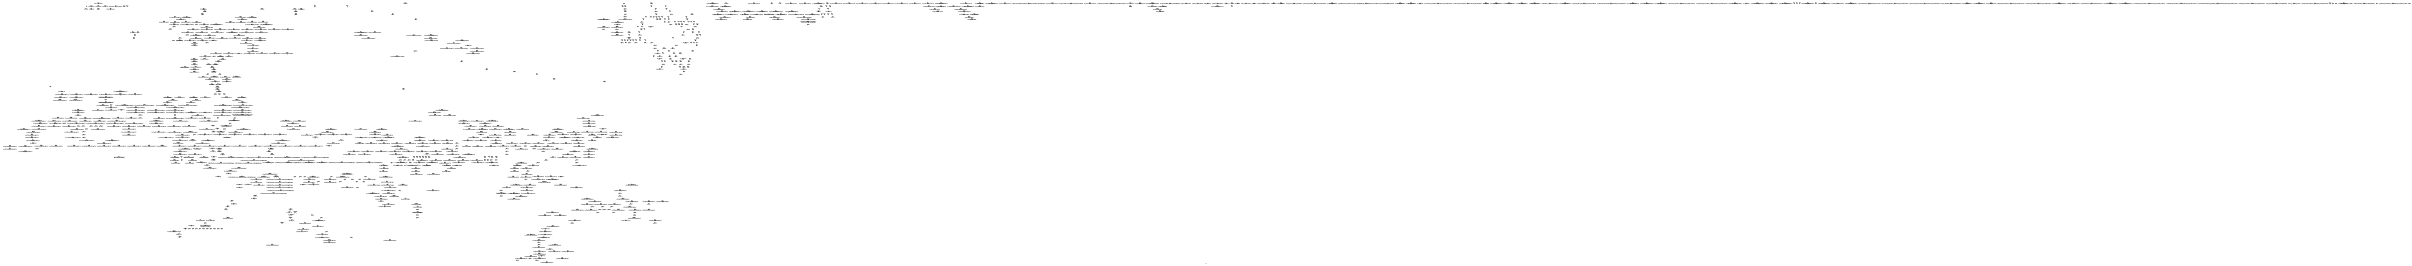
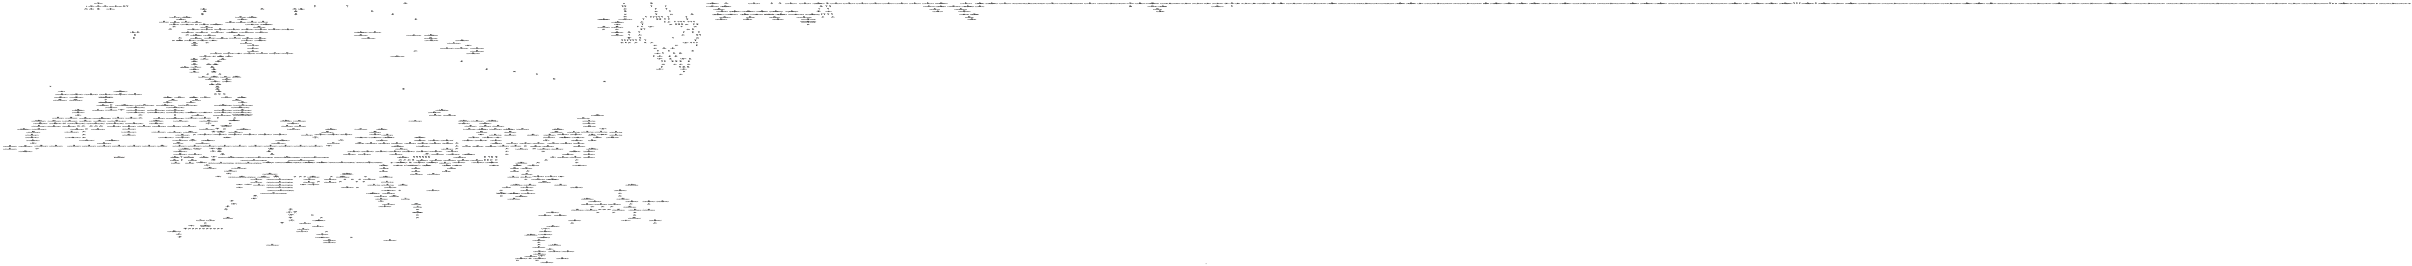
node "NodeID: 1239": added
